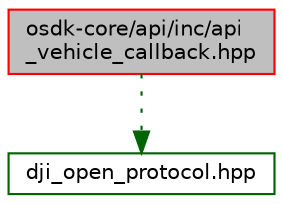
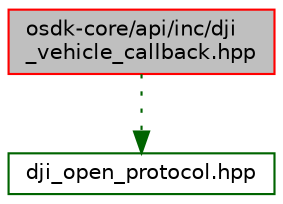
node "osdk-core/api/inc/api _vehicle_callback.hpp": label "osdk-core/api/inc/api _vehicle_callback.hpp" -> "osdk-core/api/inc/dji _vehicle_callback.hpp"
